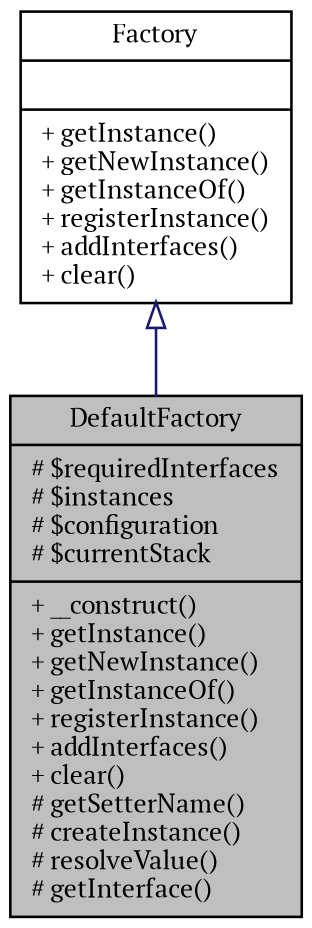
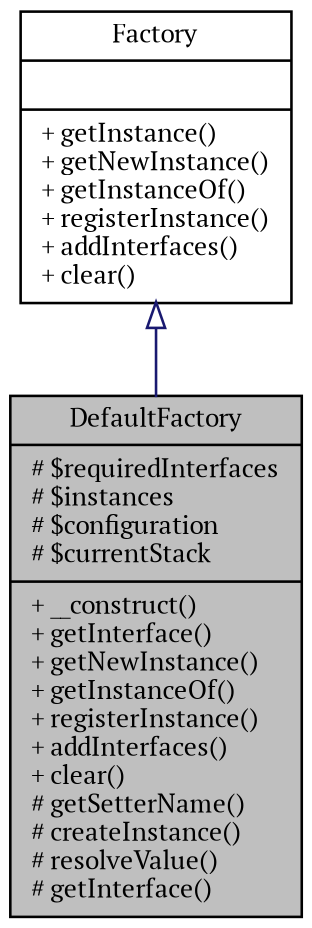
node "DefaultFactory": text "+ getInstance()" -> "+ getInterface()"
